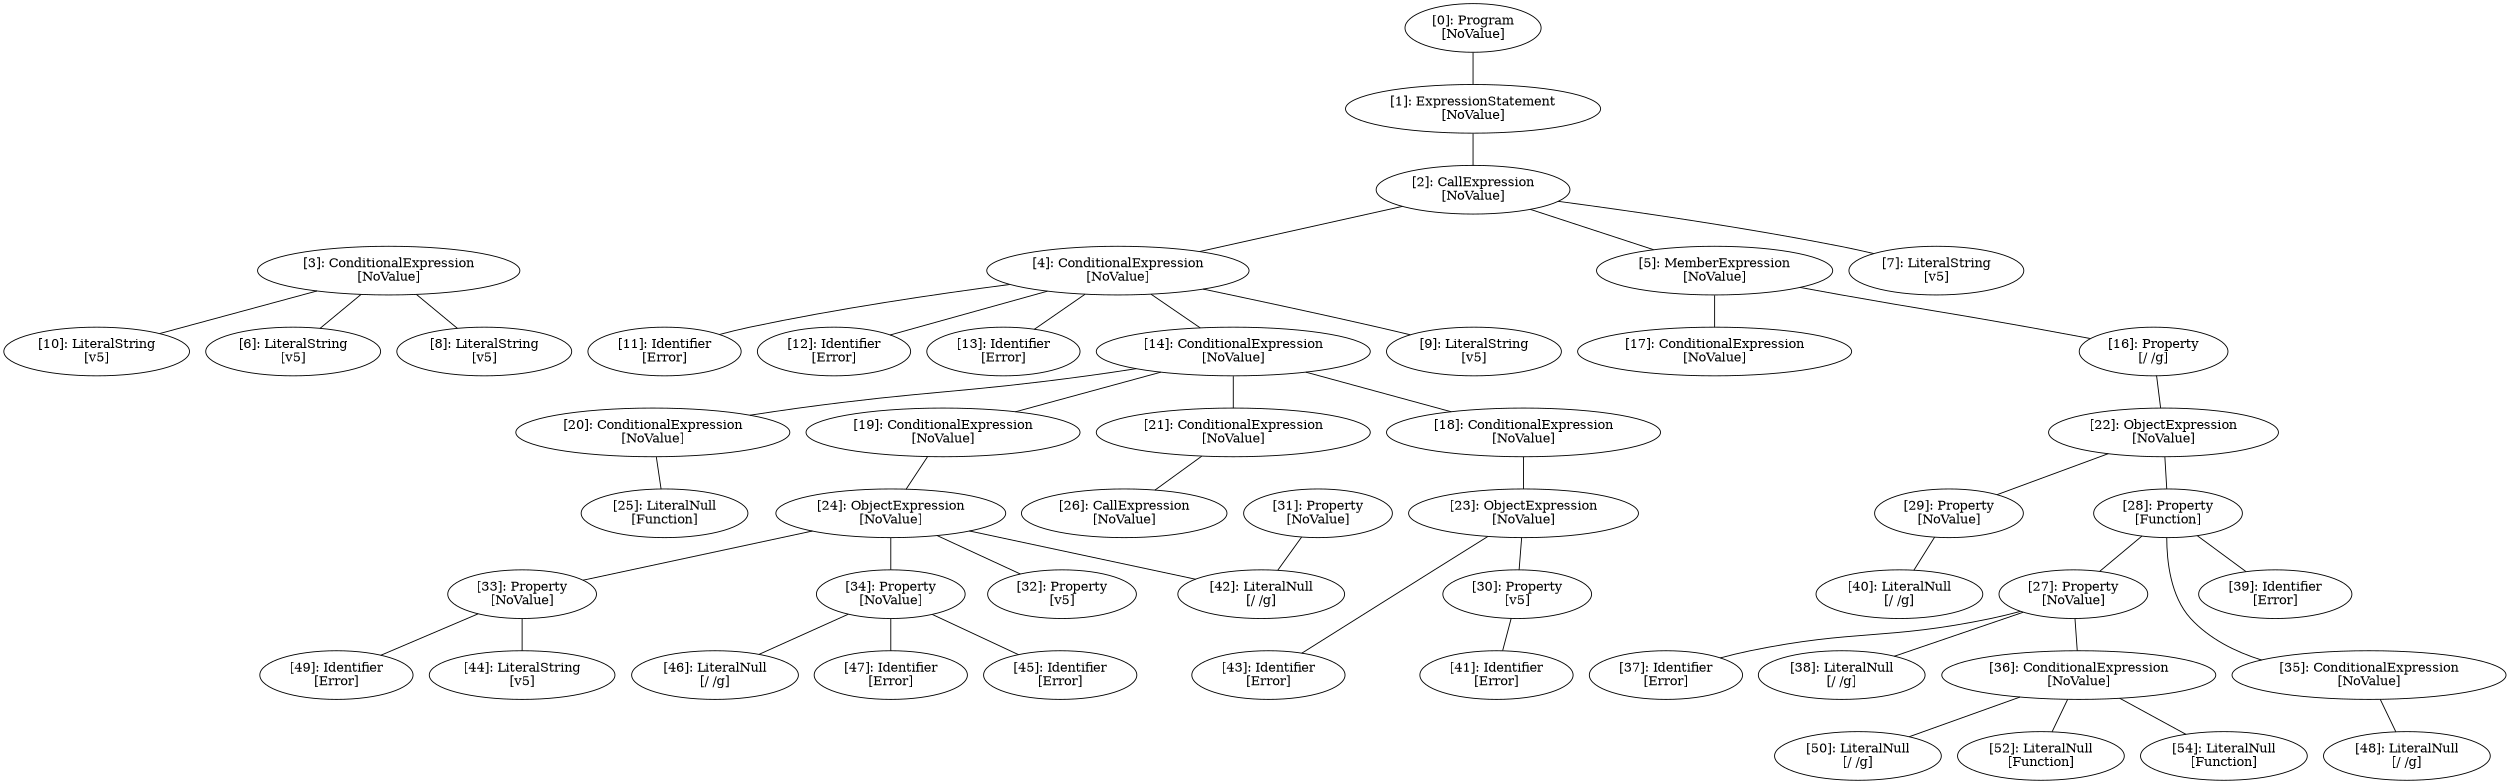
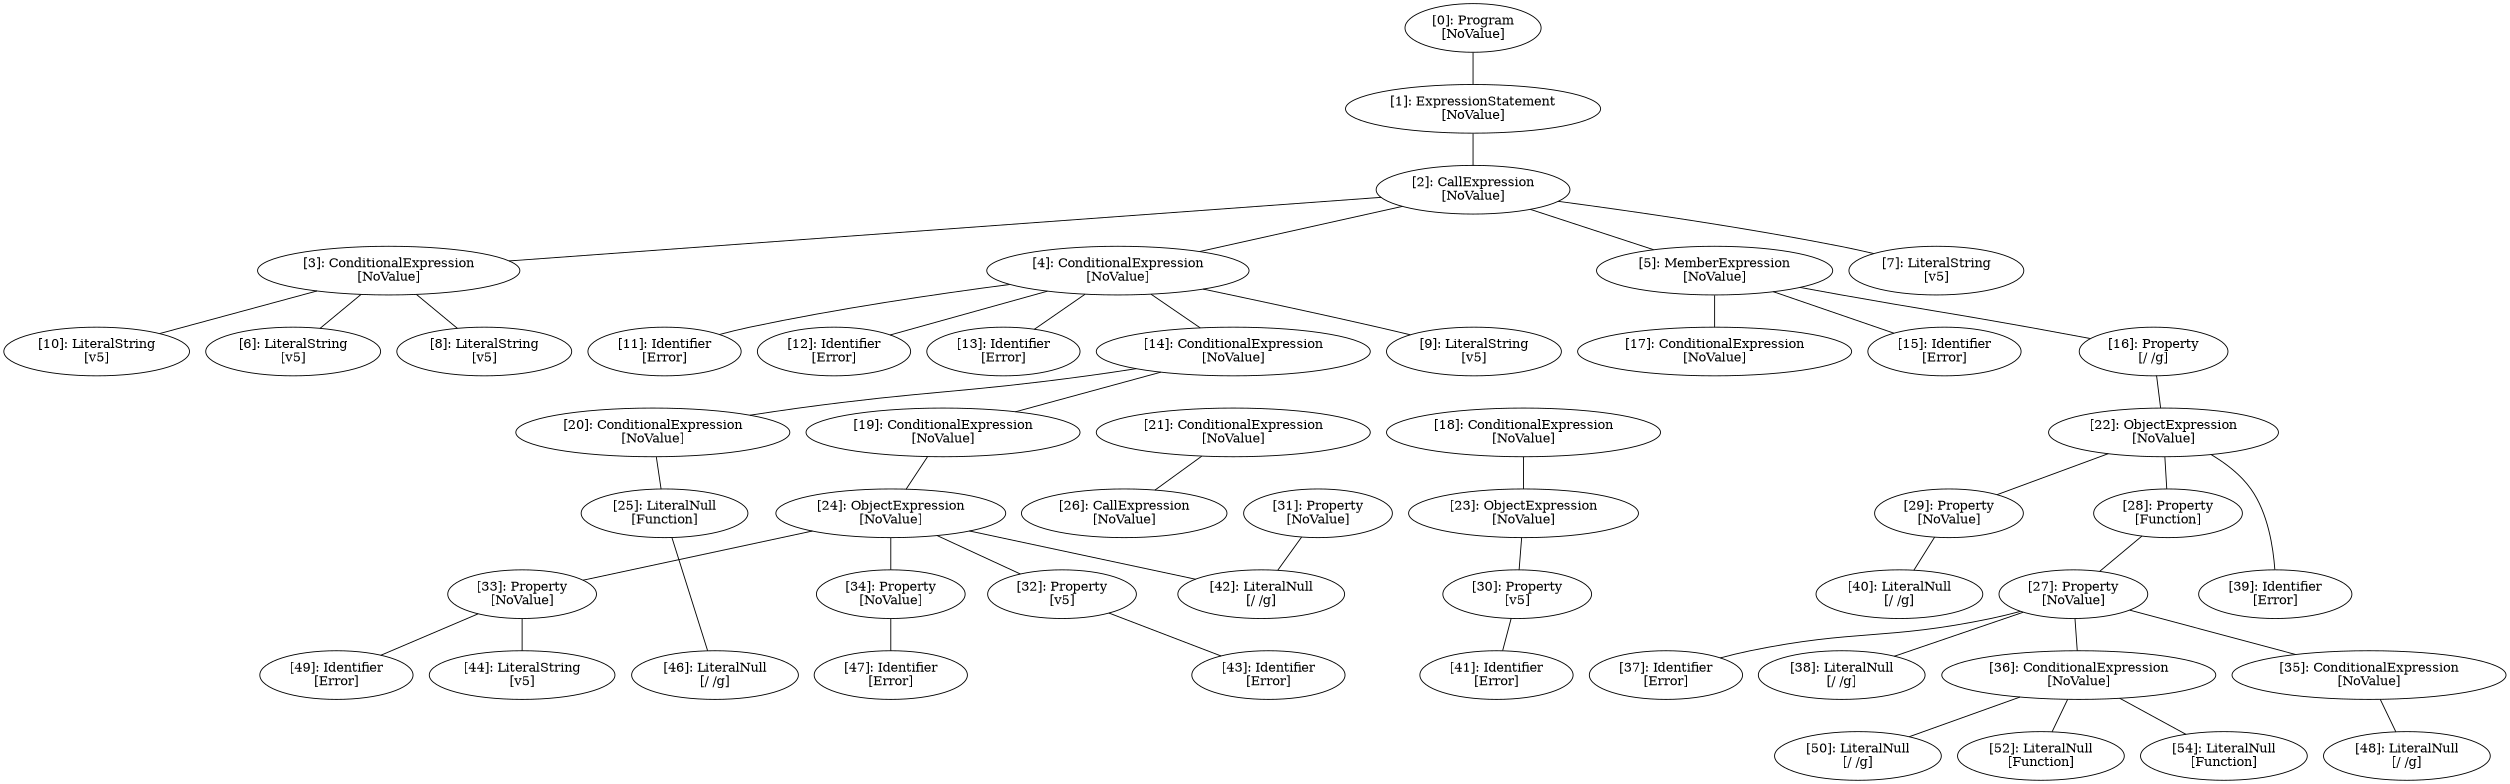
edge "[2]: CallExpression [NoValue]" -- "[3]: ConditionalExpression [NoValue]": added
node "[15]: Identifier [Error]": added
edge "[14]: ConditionalExpression [NoValue]" -- "[21]: ConditionalExpression [NoValue]": removed
edge "[14]: ConditionalExpression [NoValue]" -- "[18]: ConditionalExpression [NoValue]": removed
edge "[28]: Property [Function]" -- "[39]: Identifier [Error]": now "[22]: ObjectExpression [NoValue]" -- "[39]: Identifier [Error]"
edge "[23]: ObjectExpression [NoValue]" -- "[43]: Identifier [Error]": now "[32]: Property [v5]" -- "[43]: Identifier [Error]"
edge "[28]: Property [Function]" -- "[35]: ConditionalExpression [NoValue]": now "[27]: Property [NoValue]" -- "[35]: ConditionalExpression [NoValue]"
edge "[34]: Property [NoValue]" -- "[46]: LiteralNull [/ /g]": now "[25]: LiteralNull [Function]" -- "[46]: LiteralNull [/ /g]"
node "[45]: Identifier [Error]": removed
